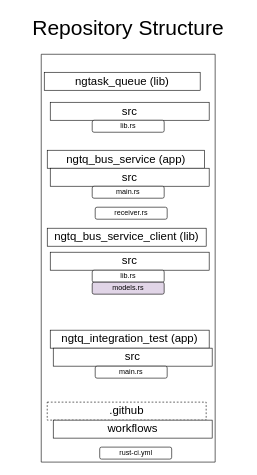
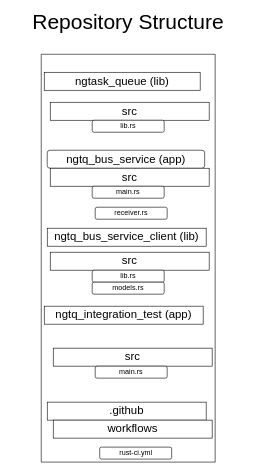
node "Repository Structure": moved (128, 27) -> (128, 21)
node "ngtq_bus_service (app)": shape rectangle -> rounded rectangle
node "models.rs": fillcolor #e1d5e7 -> #ffffff
node "ngtq_integration_test (app)": moved (130, 339) -> (124, 315)
node ".github": style dashed -> solid
